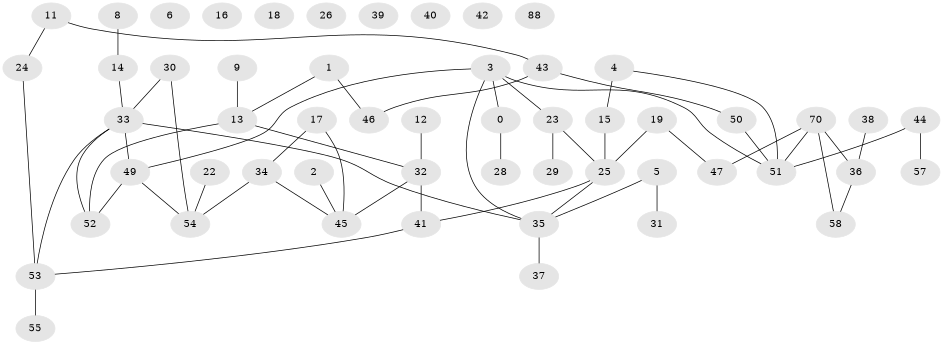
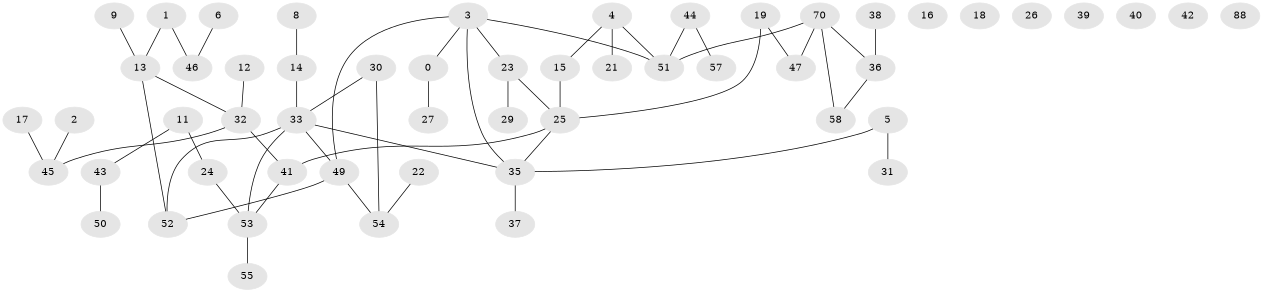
node "21": added
edge "43" -- "46": now "6" -- "46"
edge "50" -- "51": removed
node "34": removed
node "28": label "28" -> "27"
